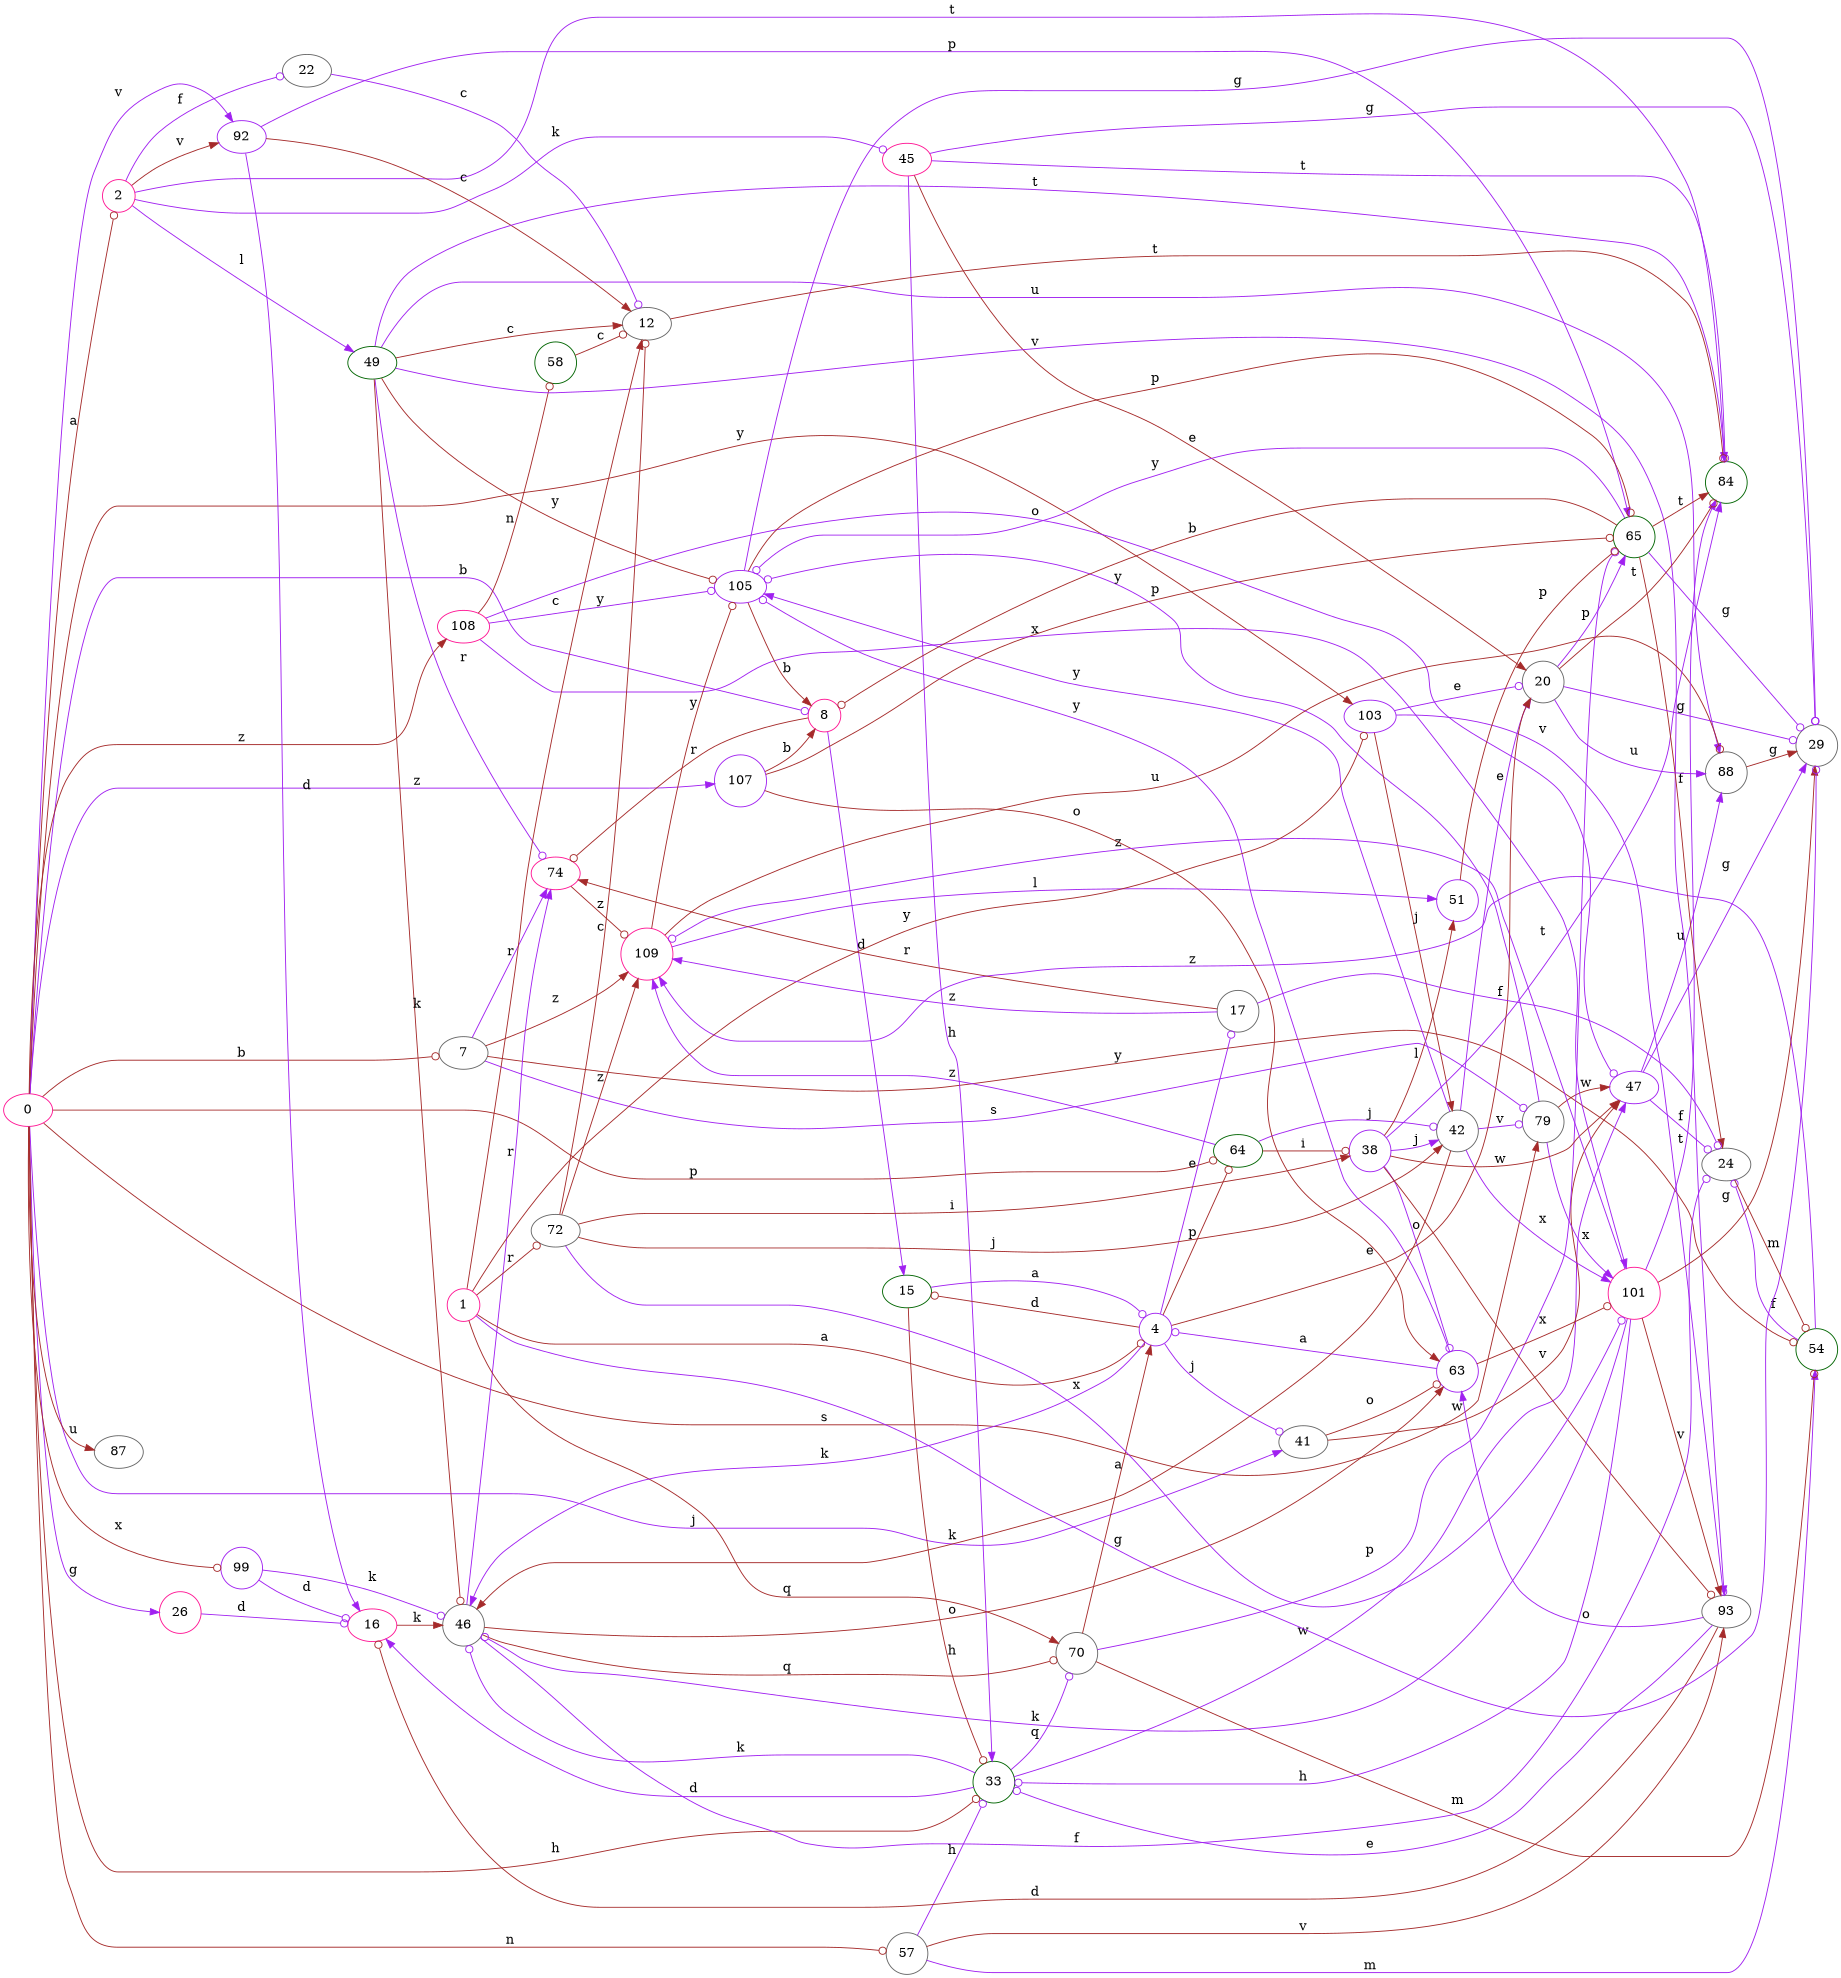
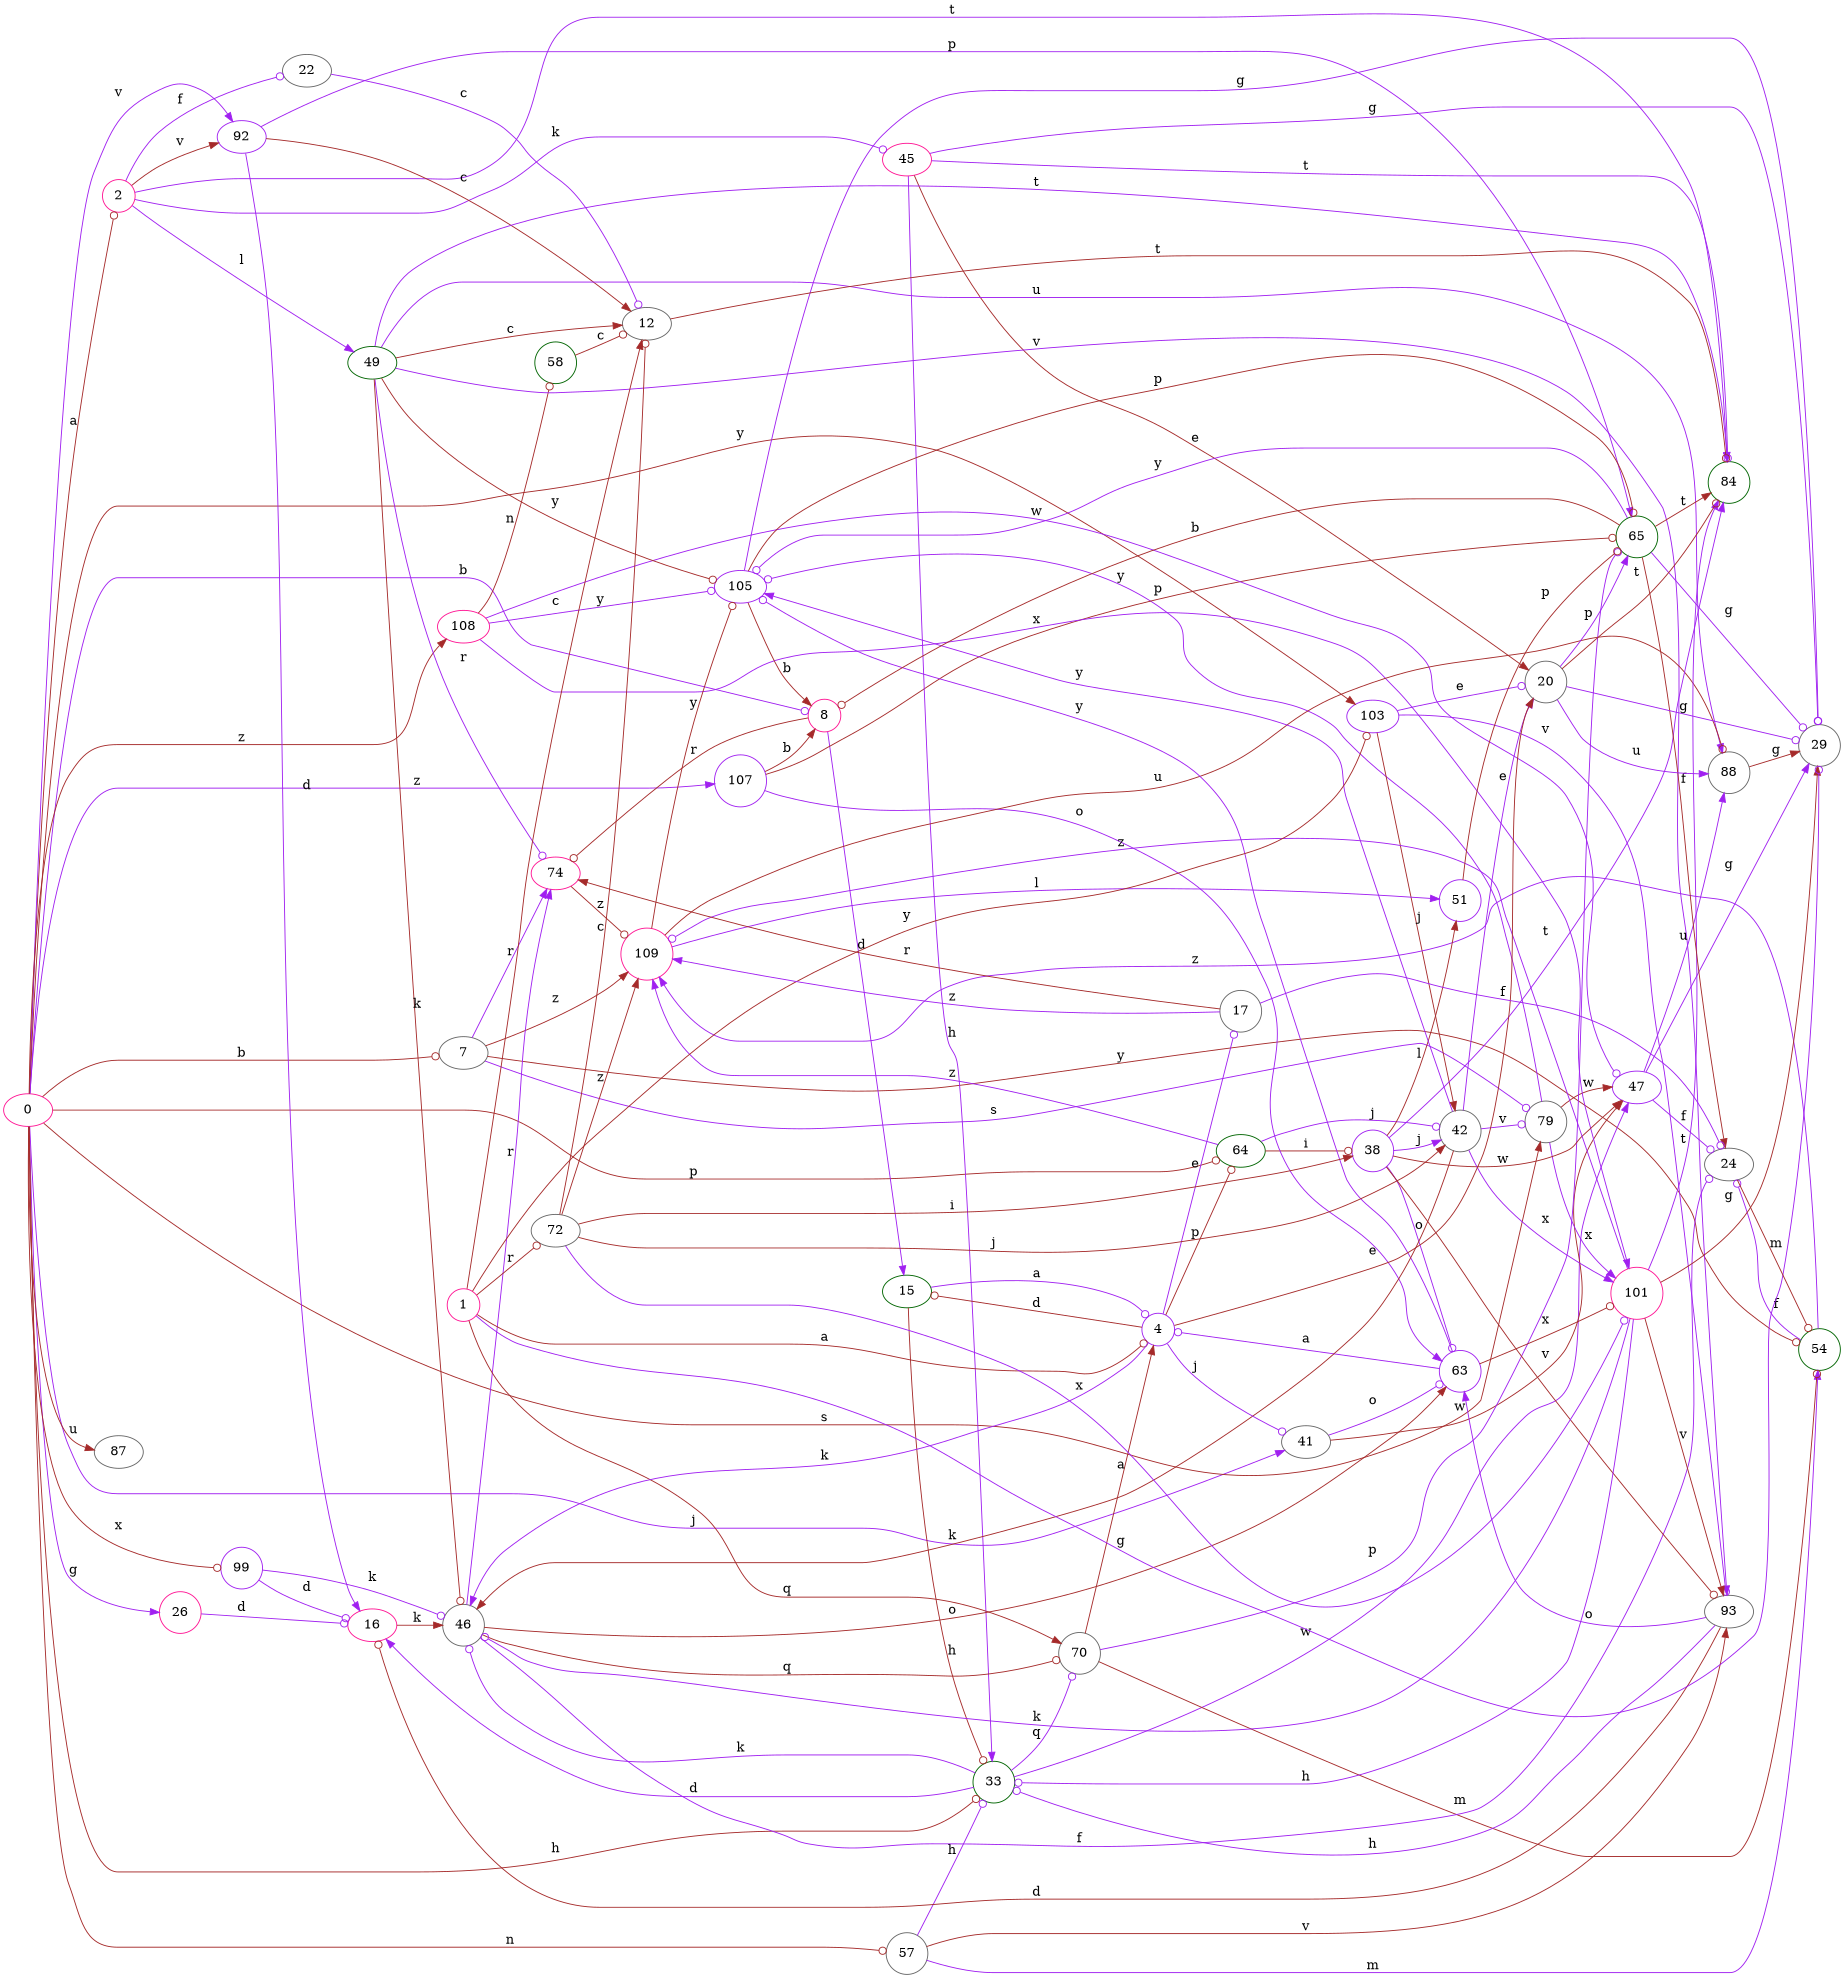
edge "108" -> "47": label "o" -> "w"
edge "107" -> "63": color brown -> purple
edge "41" -> "63": color brown -> purple
edge "93" -> "33": label "e" -> "h"
